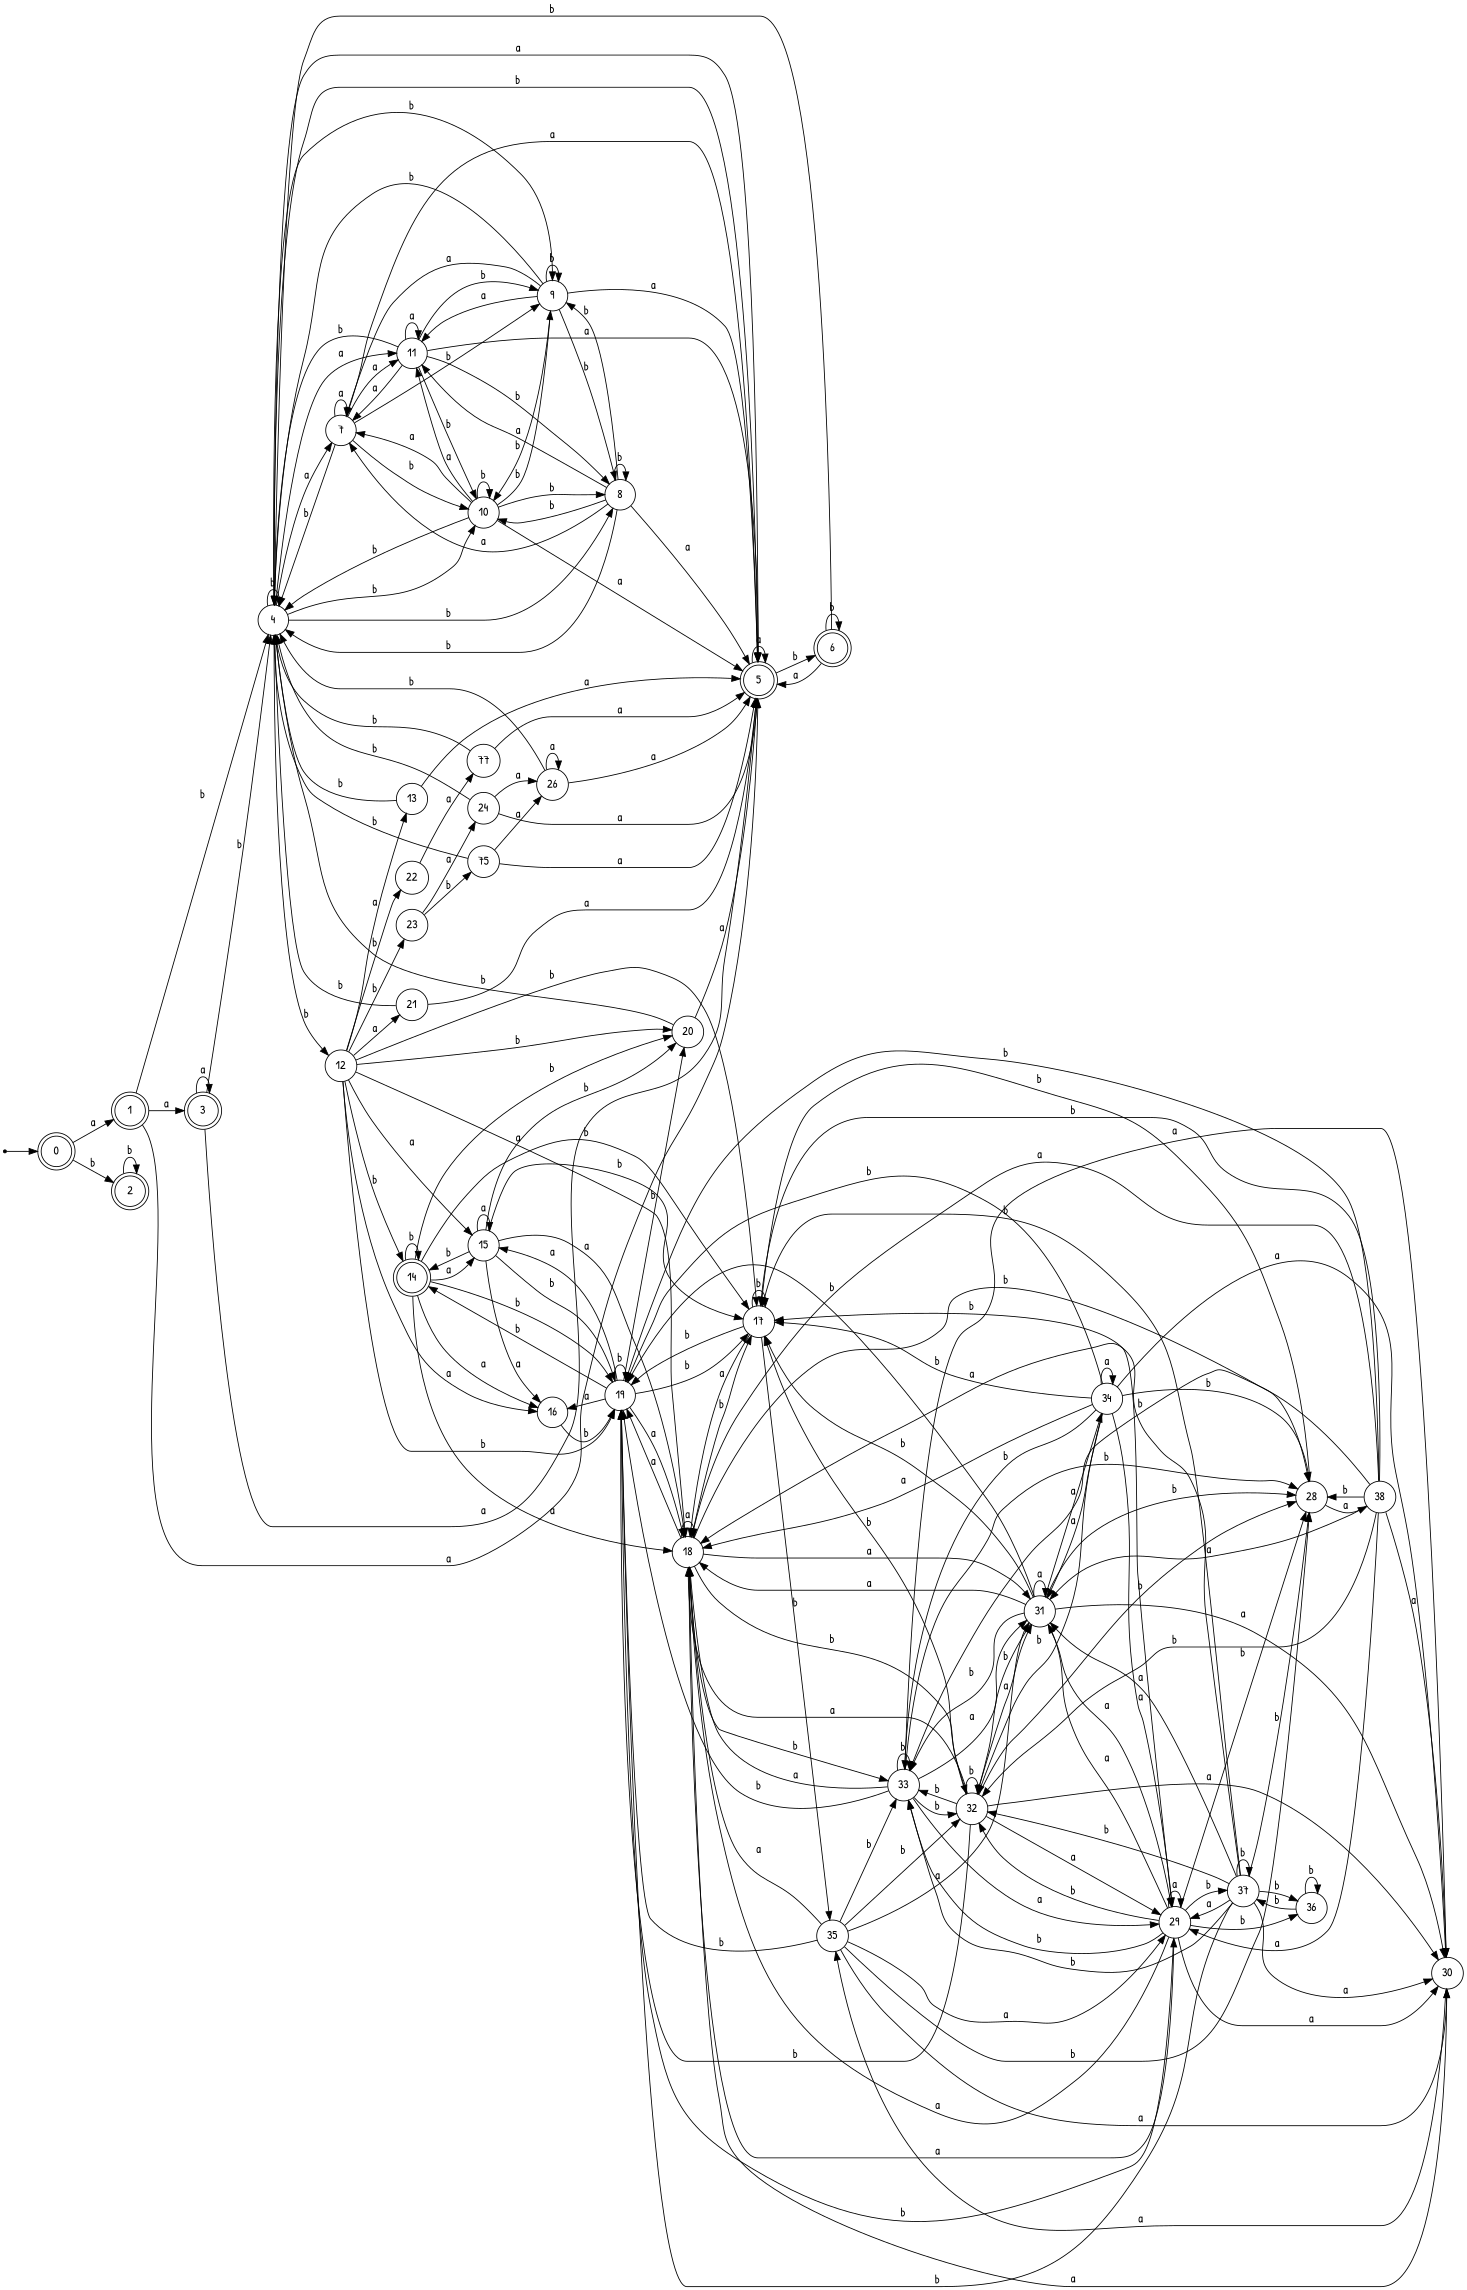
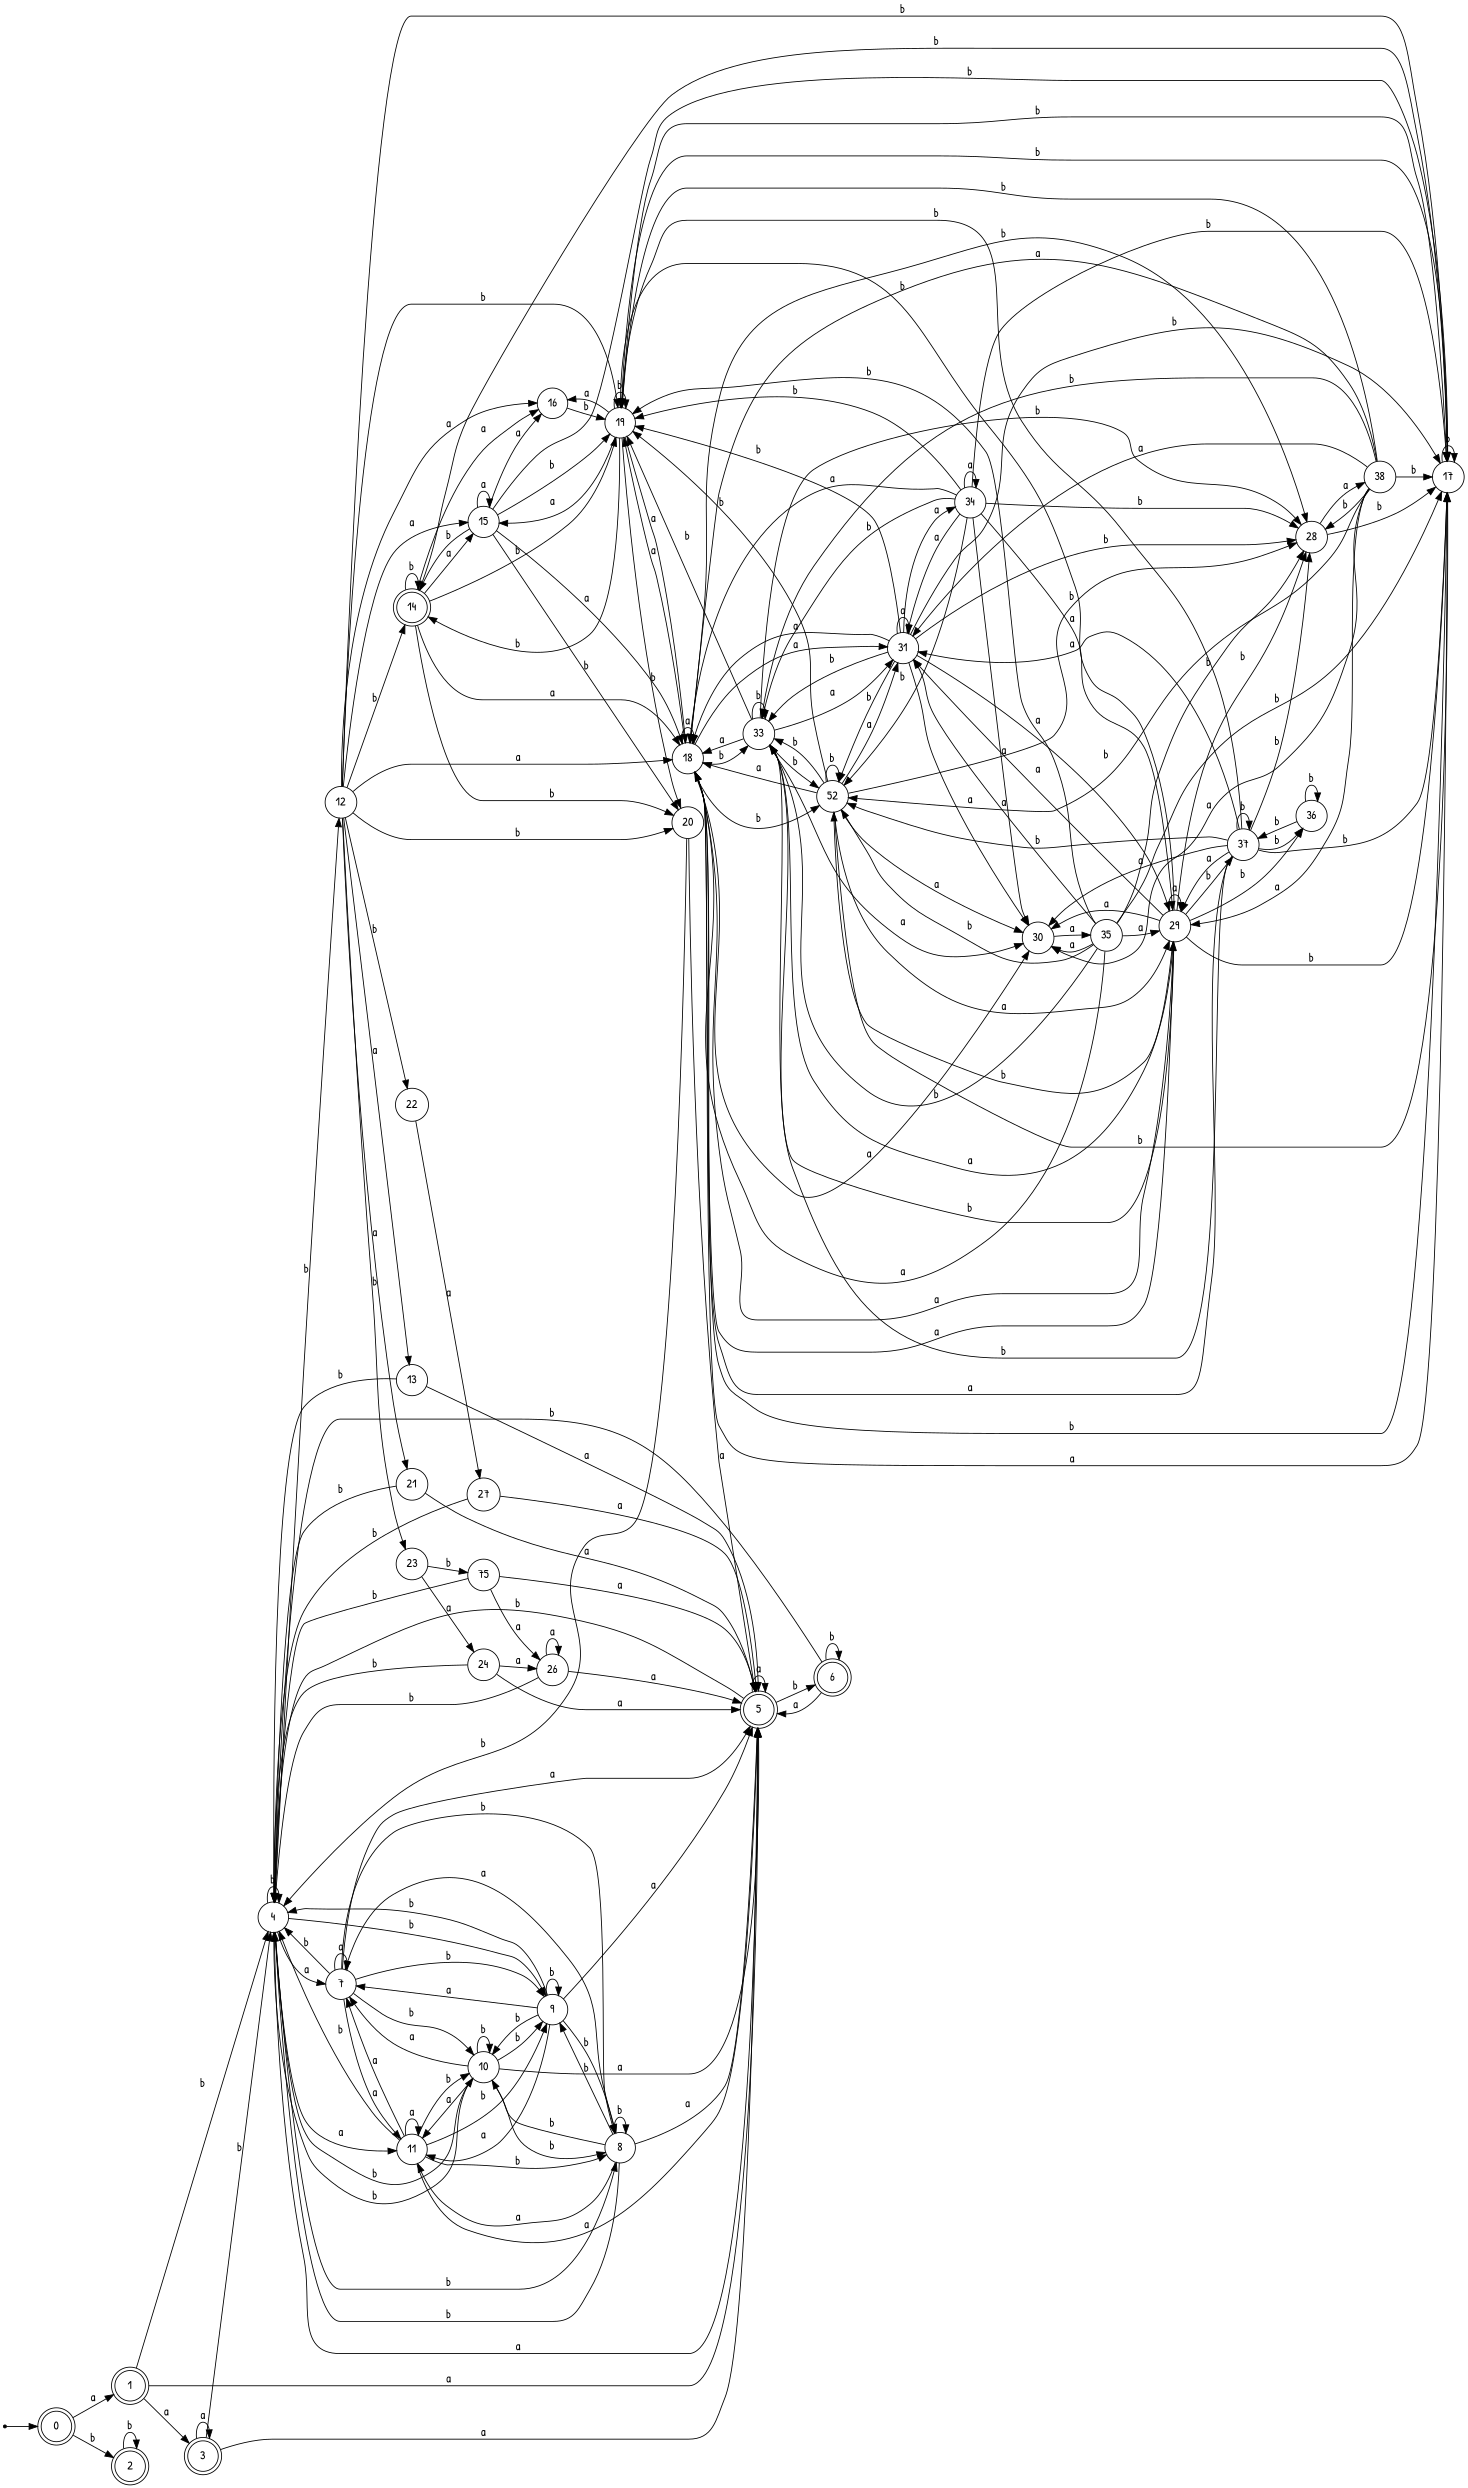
node "77": label "77" -> "27"
edge "17" -> "35": reversed
node "32": label "32" -> "52"
edge "7" -> "8": added, label "b"
